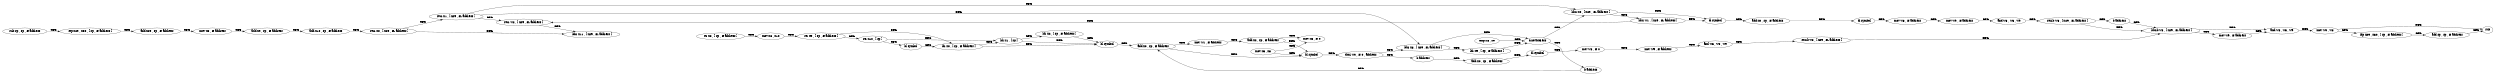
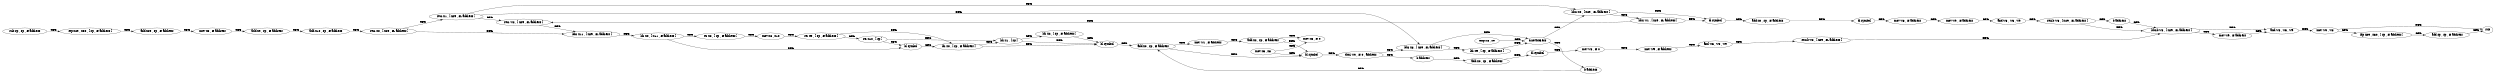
node "ldr x0 , [ x11 , # address ]": added
